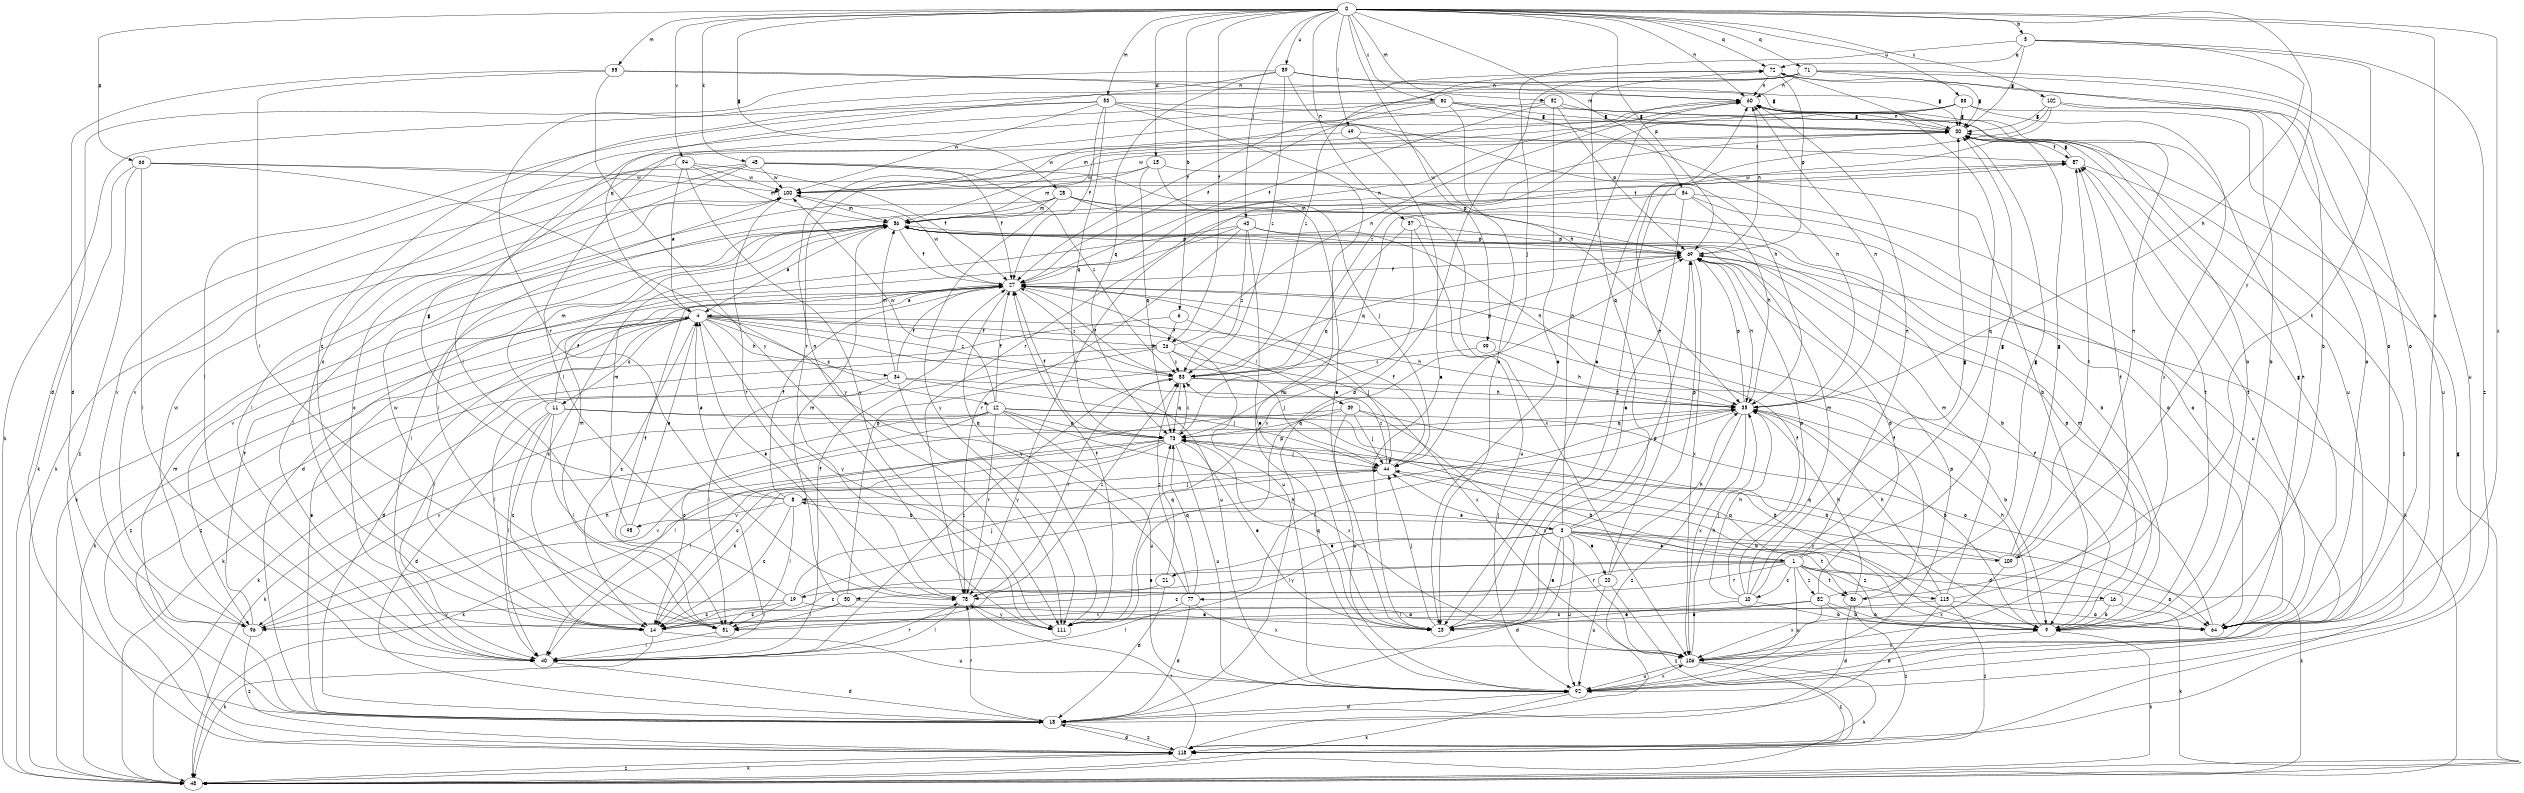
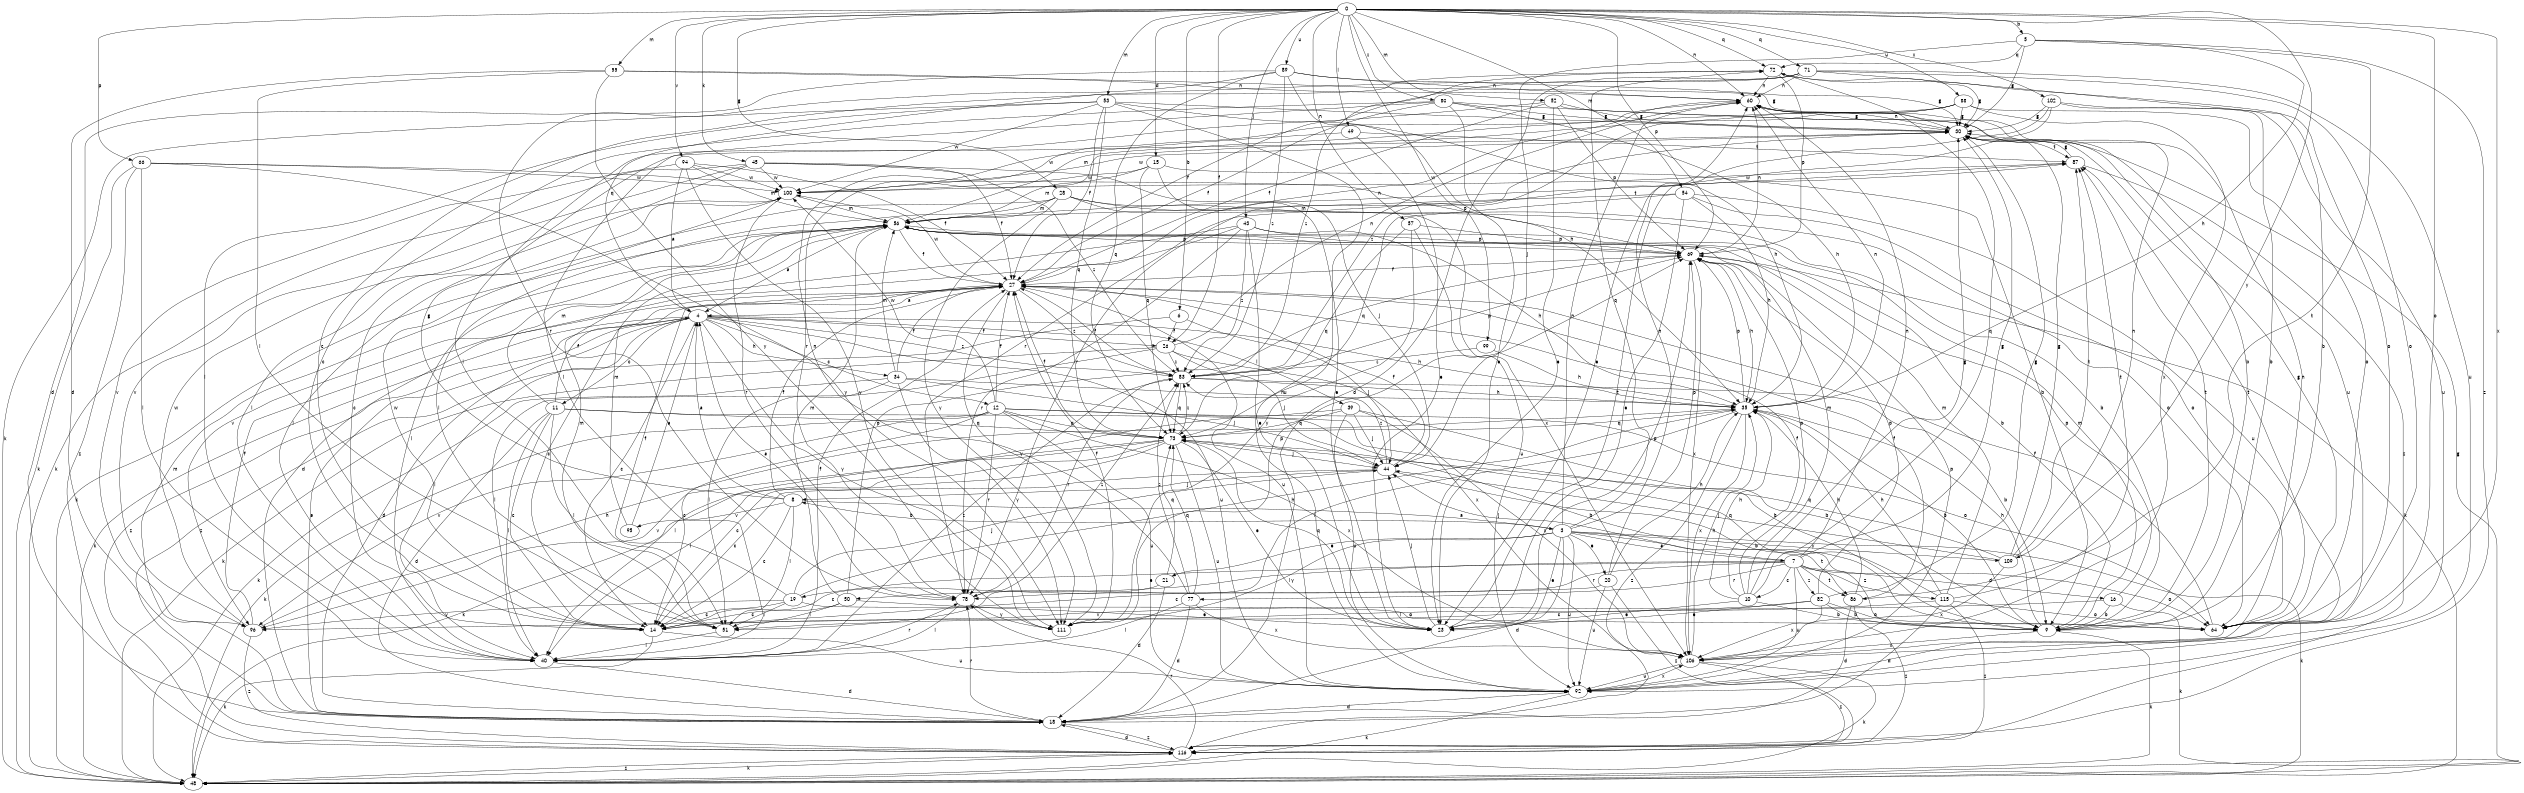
node "1": label "1" -> "7"
node "118": label "118" -> "116"
